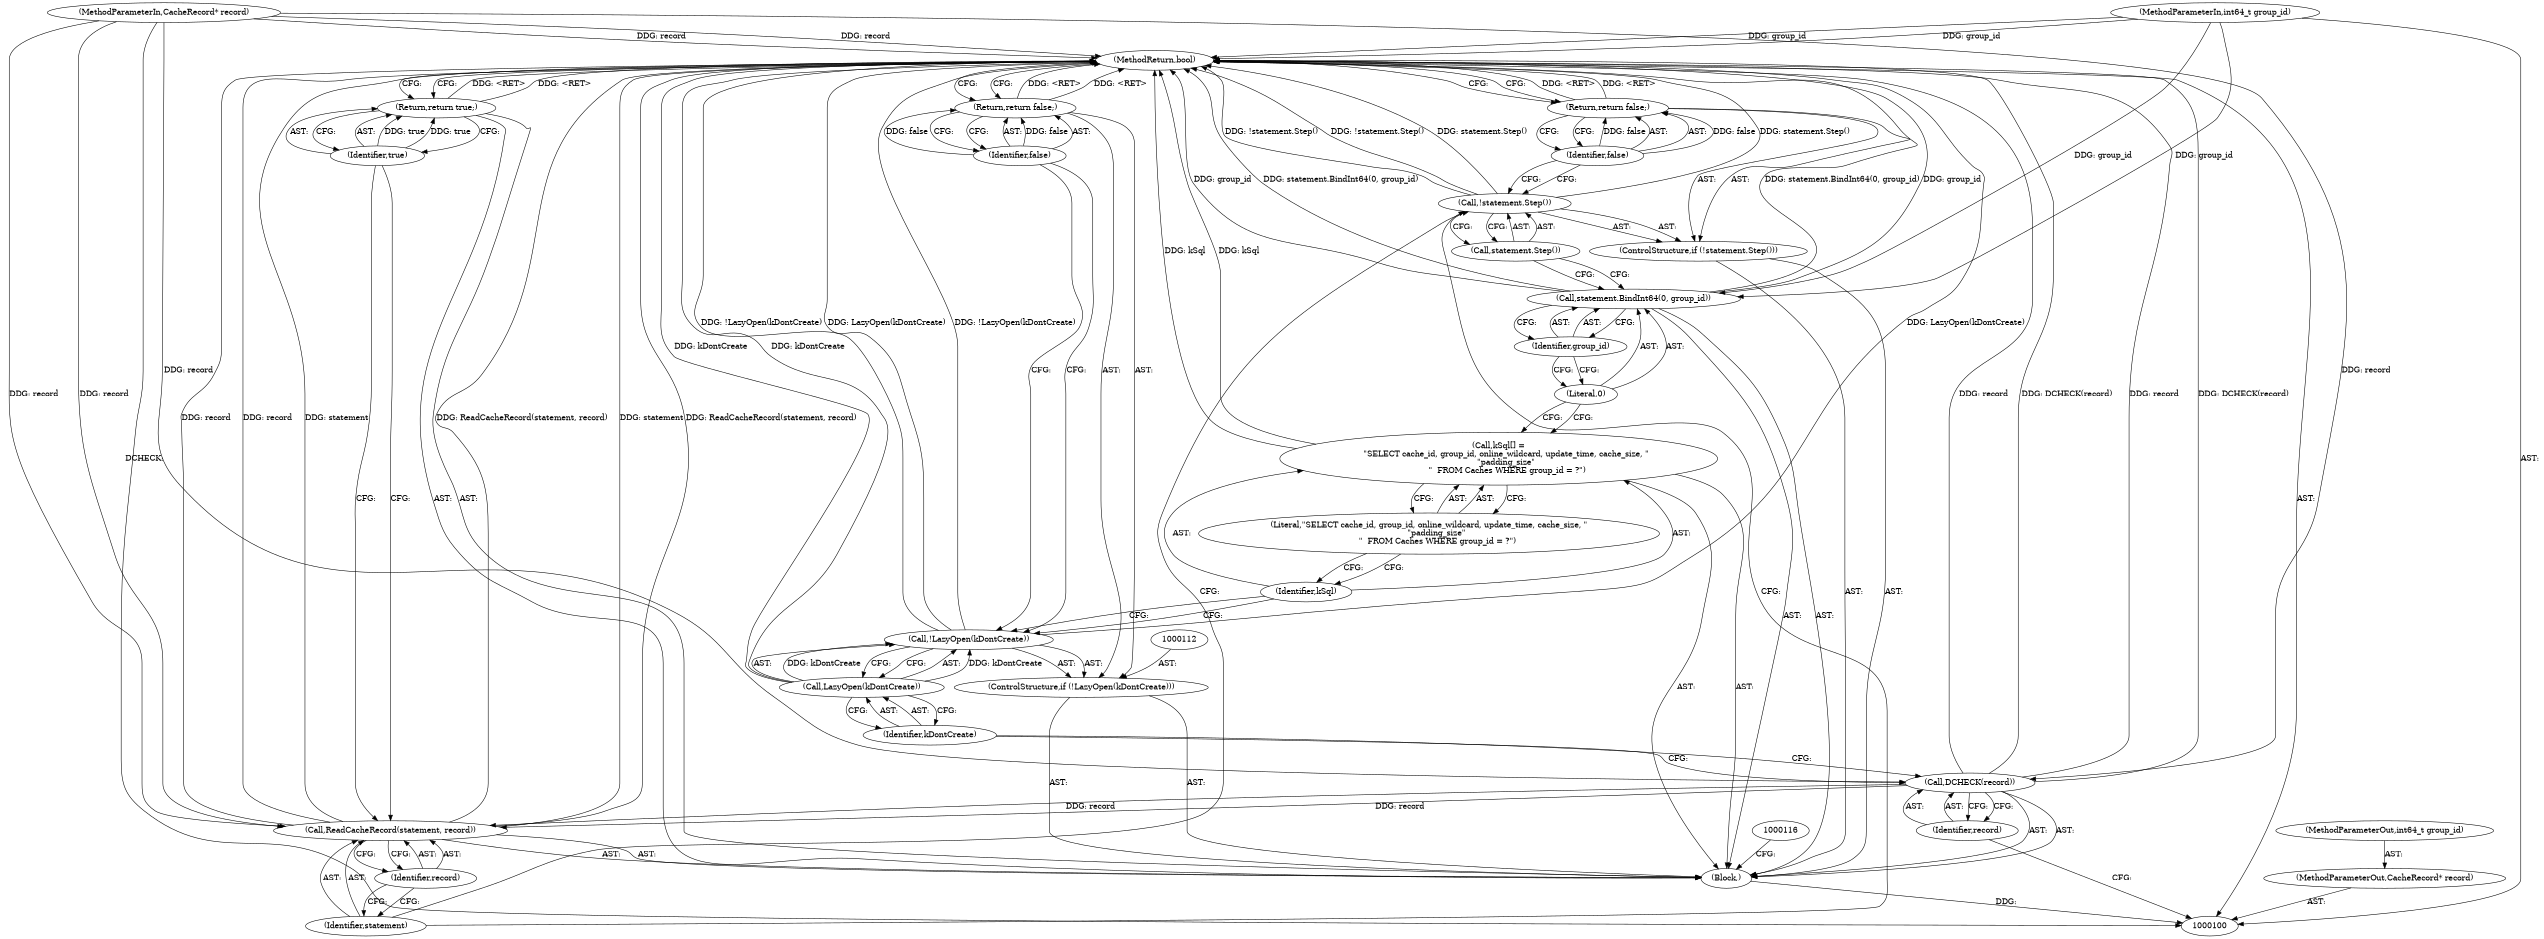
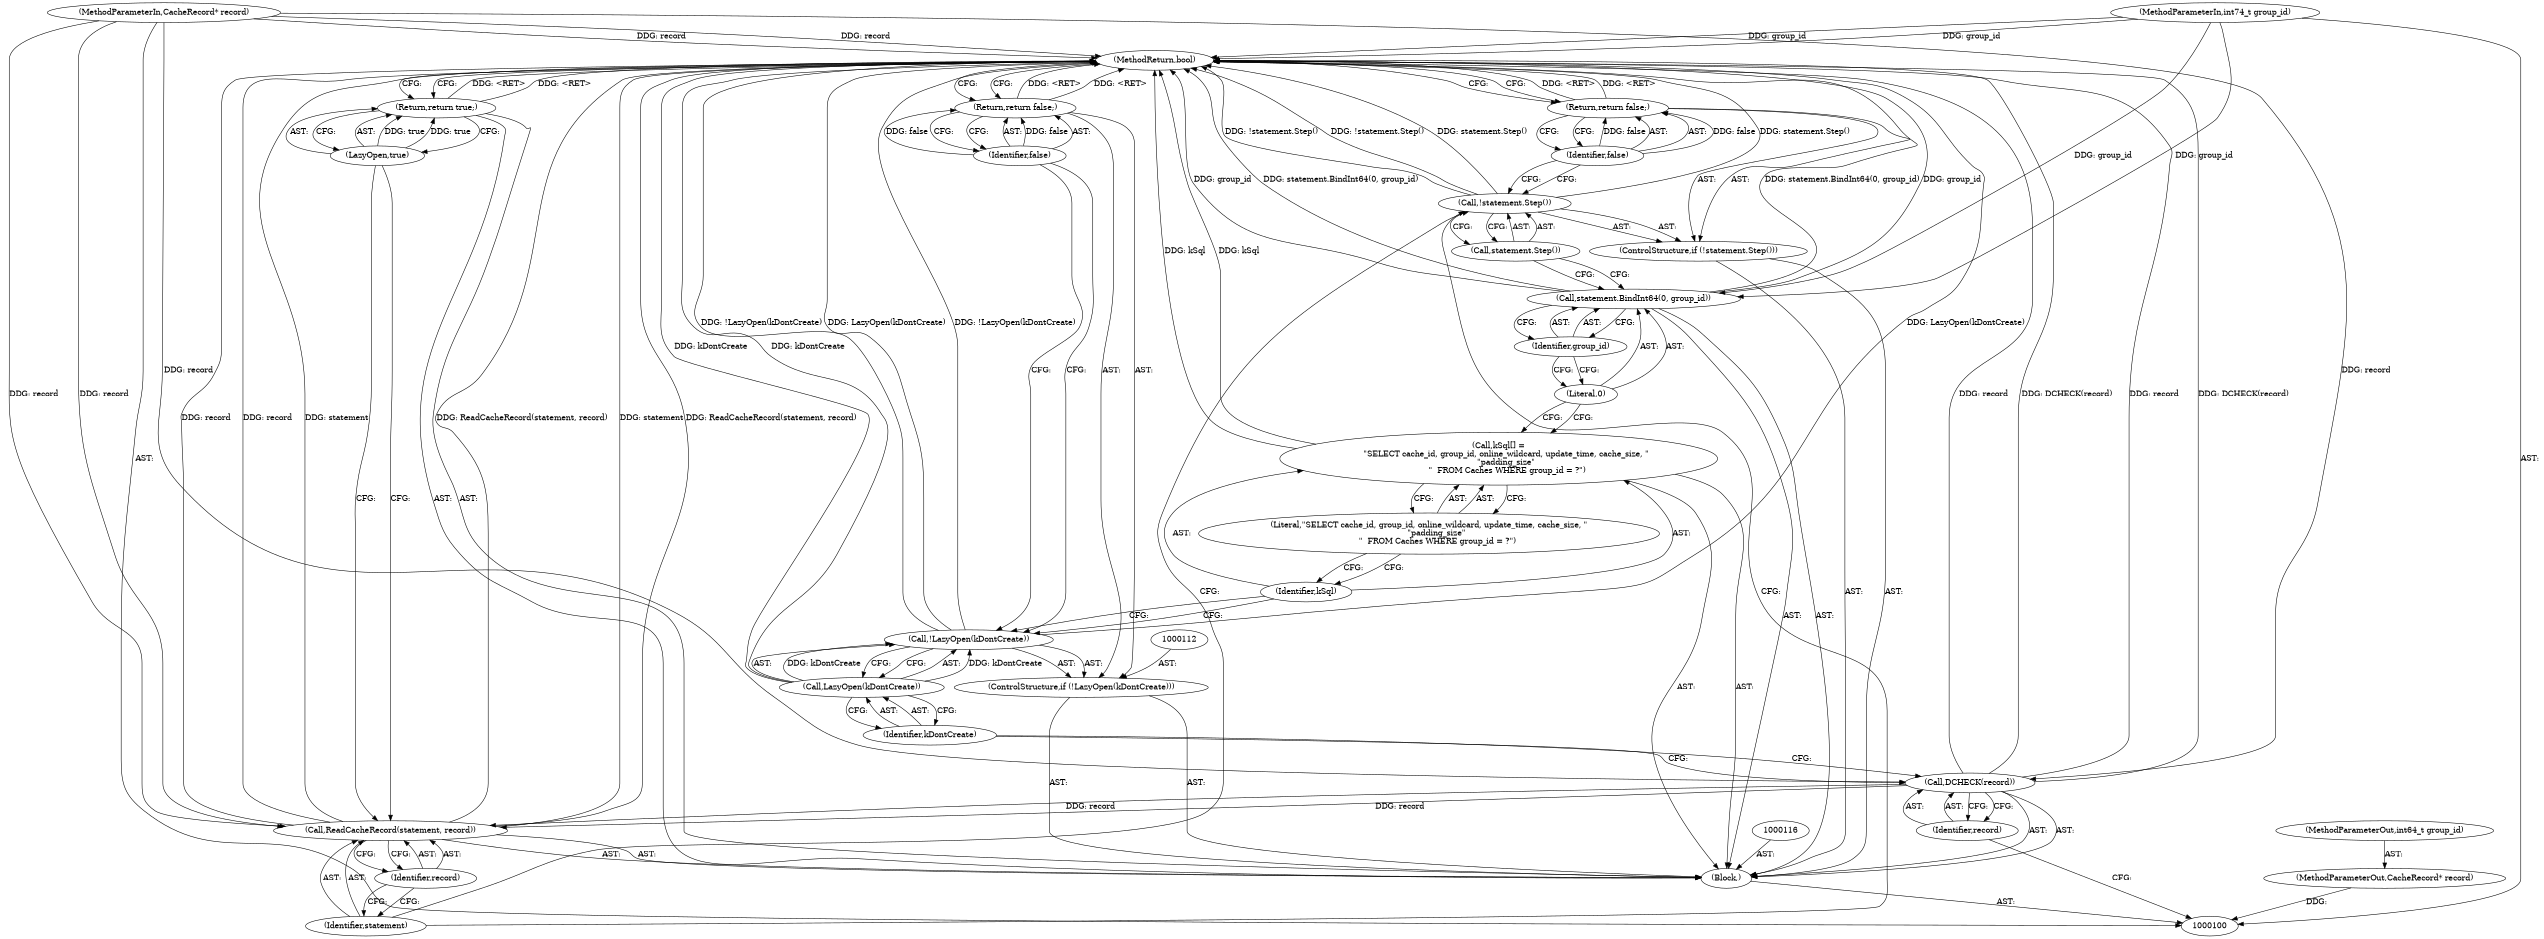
node "(MethodParameterIn,int64_t group_id)": label "(MethodParameterIn,int64_t group_id)" -> "(MethodParameterIn,int74_t group_id)"
edge "(MethodReturn,bool)" -> "1000100": removed, label "AST:"
node "(Identifier,true)": label "(Identifier,true)" -> "(LazyOpen,true)"
edge "(MethodParameterIn,CacheRecord* record)" -> "1000100": label "DCHECK: " -> "AST: "
edge "1000116" -> "(Block,)": label "CFG: " -> "AST: "
edge "(Block,)" -> "1000100": label "DDG: " -> "AST: "
edge "(MethodParameterOut,CacheRecord* record)" -> "1000100": label "AST: " -> "DDG: "
